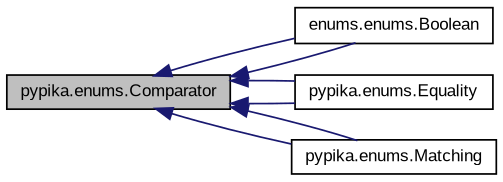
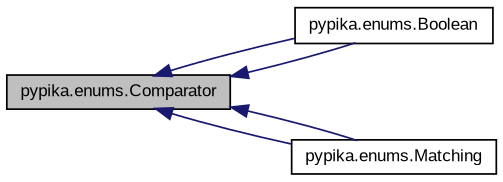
node "enums.enums.Boolean": label "enums.enums.Boolean" -> "pypika.enums.Boolean"
node "pypika.enums.Equality": removed
